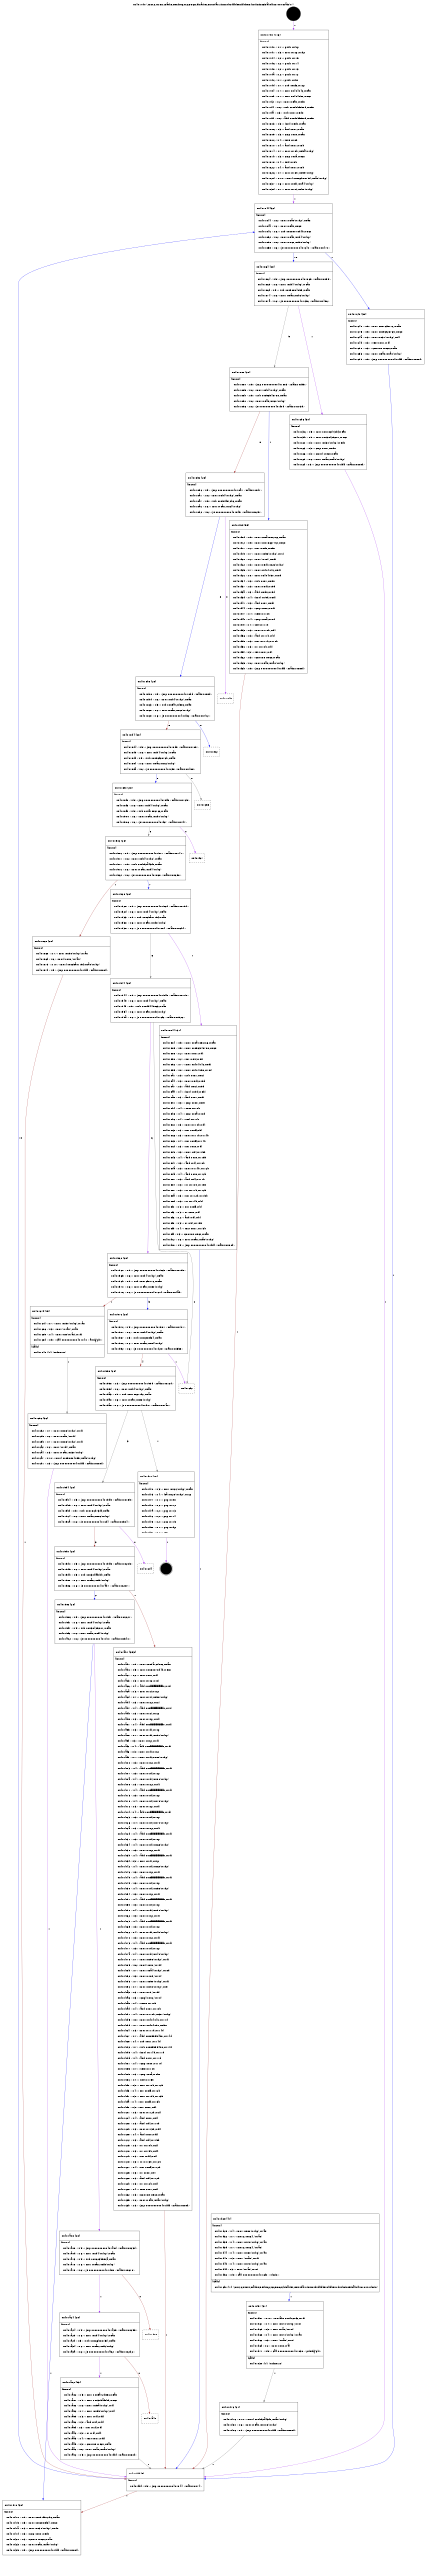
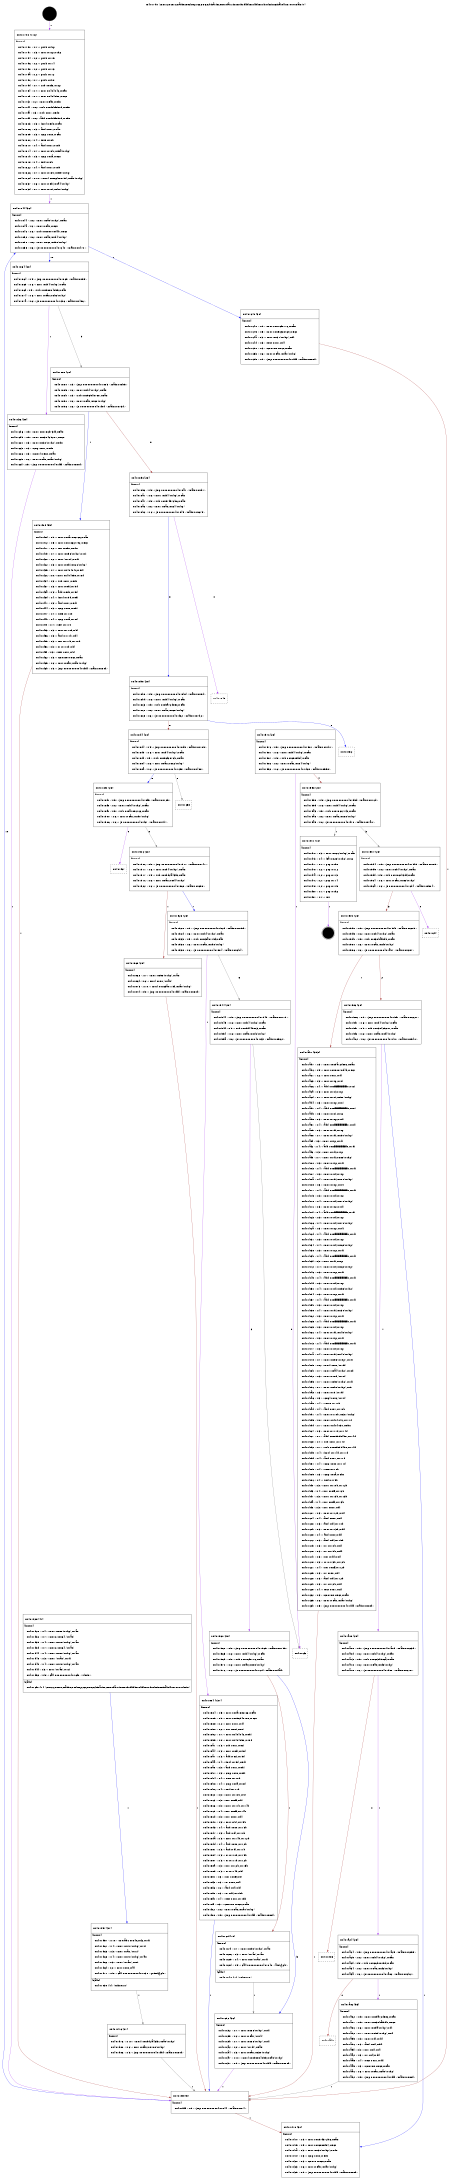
edge "0x401960 [28]" -> "0x40197c [28]": now "0x401960 [28]" -> "0x401c92 [36]"
edge "0x401c40 [30]" -> "0x401fdf [5]": color blue -> brown
edge "0x4019d0 [28]" -> "0x4019ec [28]": color blue -> brown
